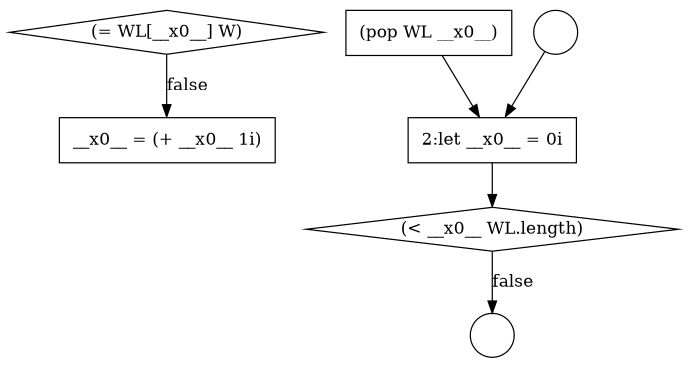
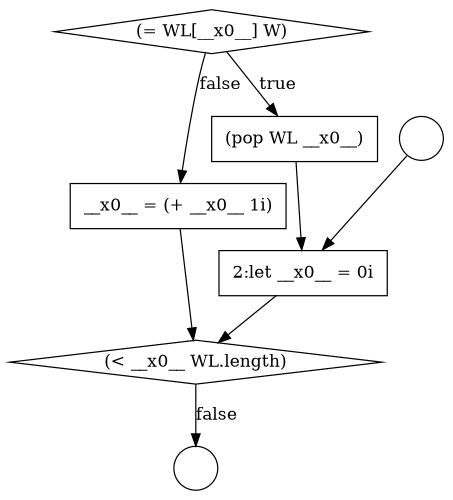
edge "(= WL[__x0__] W)" -> "(pop WL __x0__)": added, label "true"
edge "__x0__ = (+ __x0__ 1i)" -> "(< __x0__ WL.length)": added
